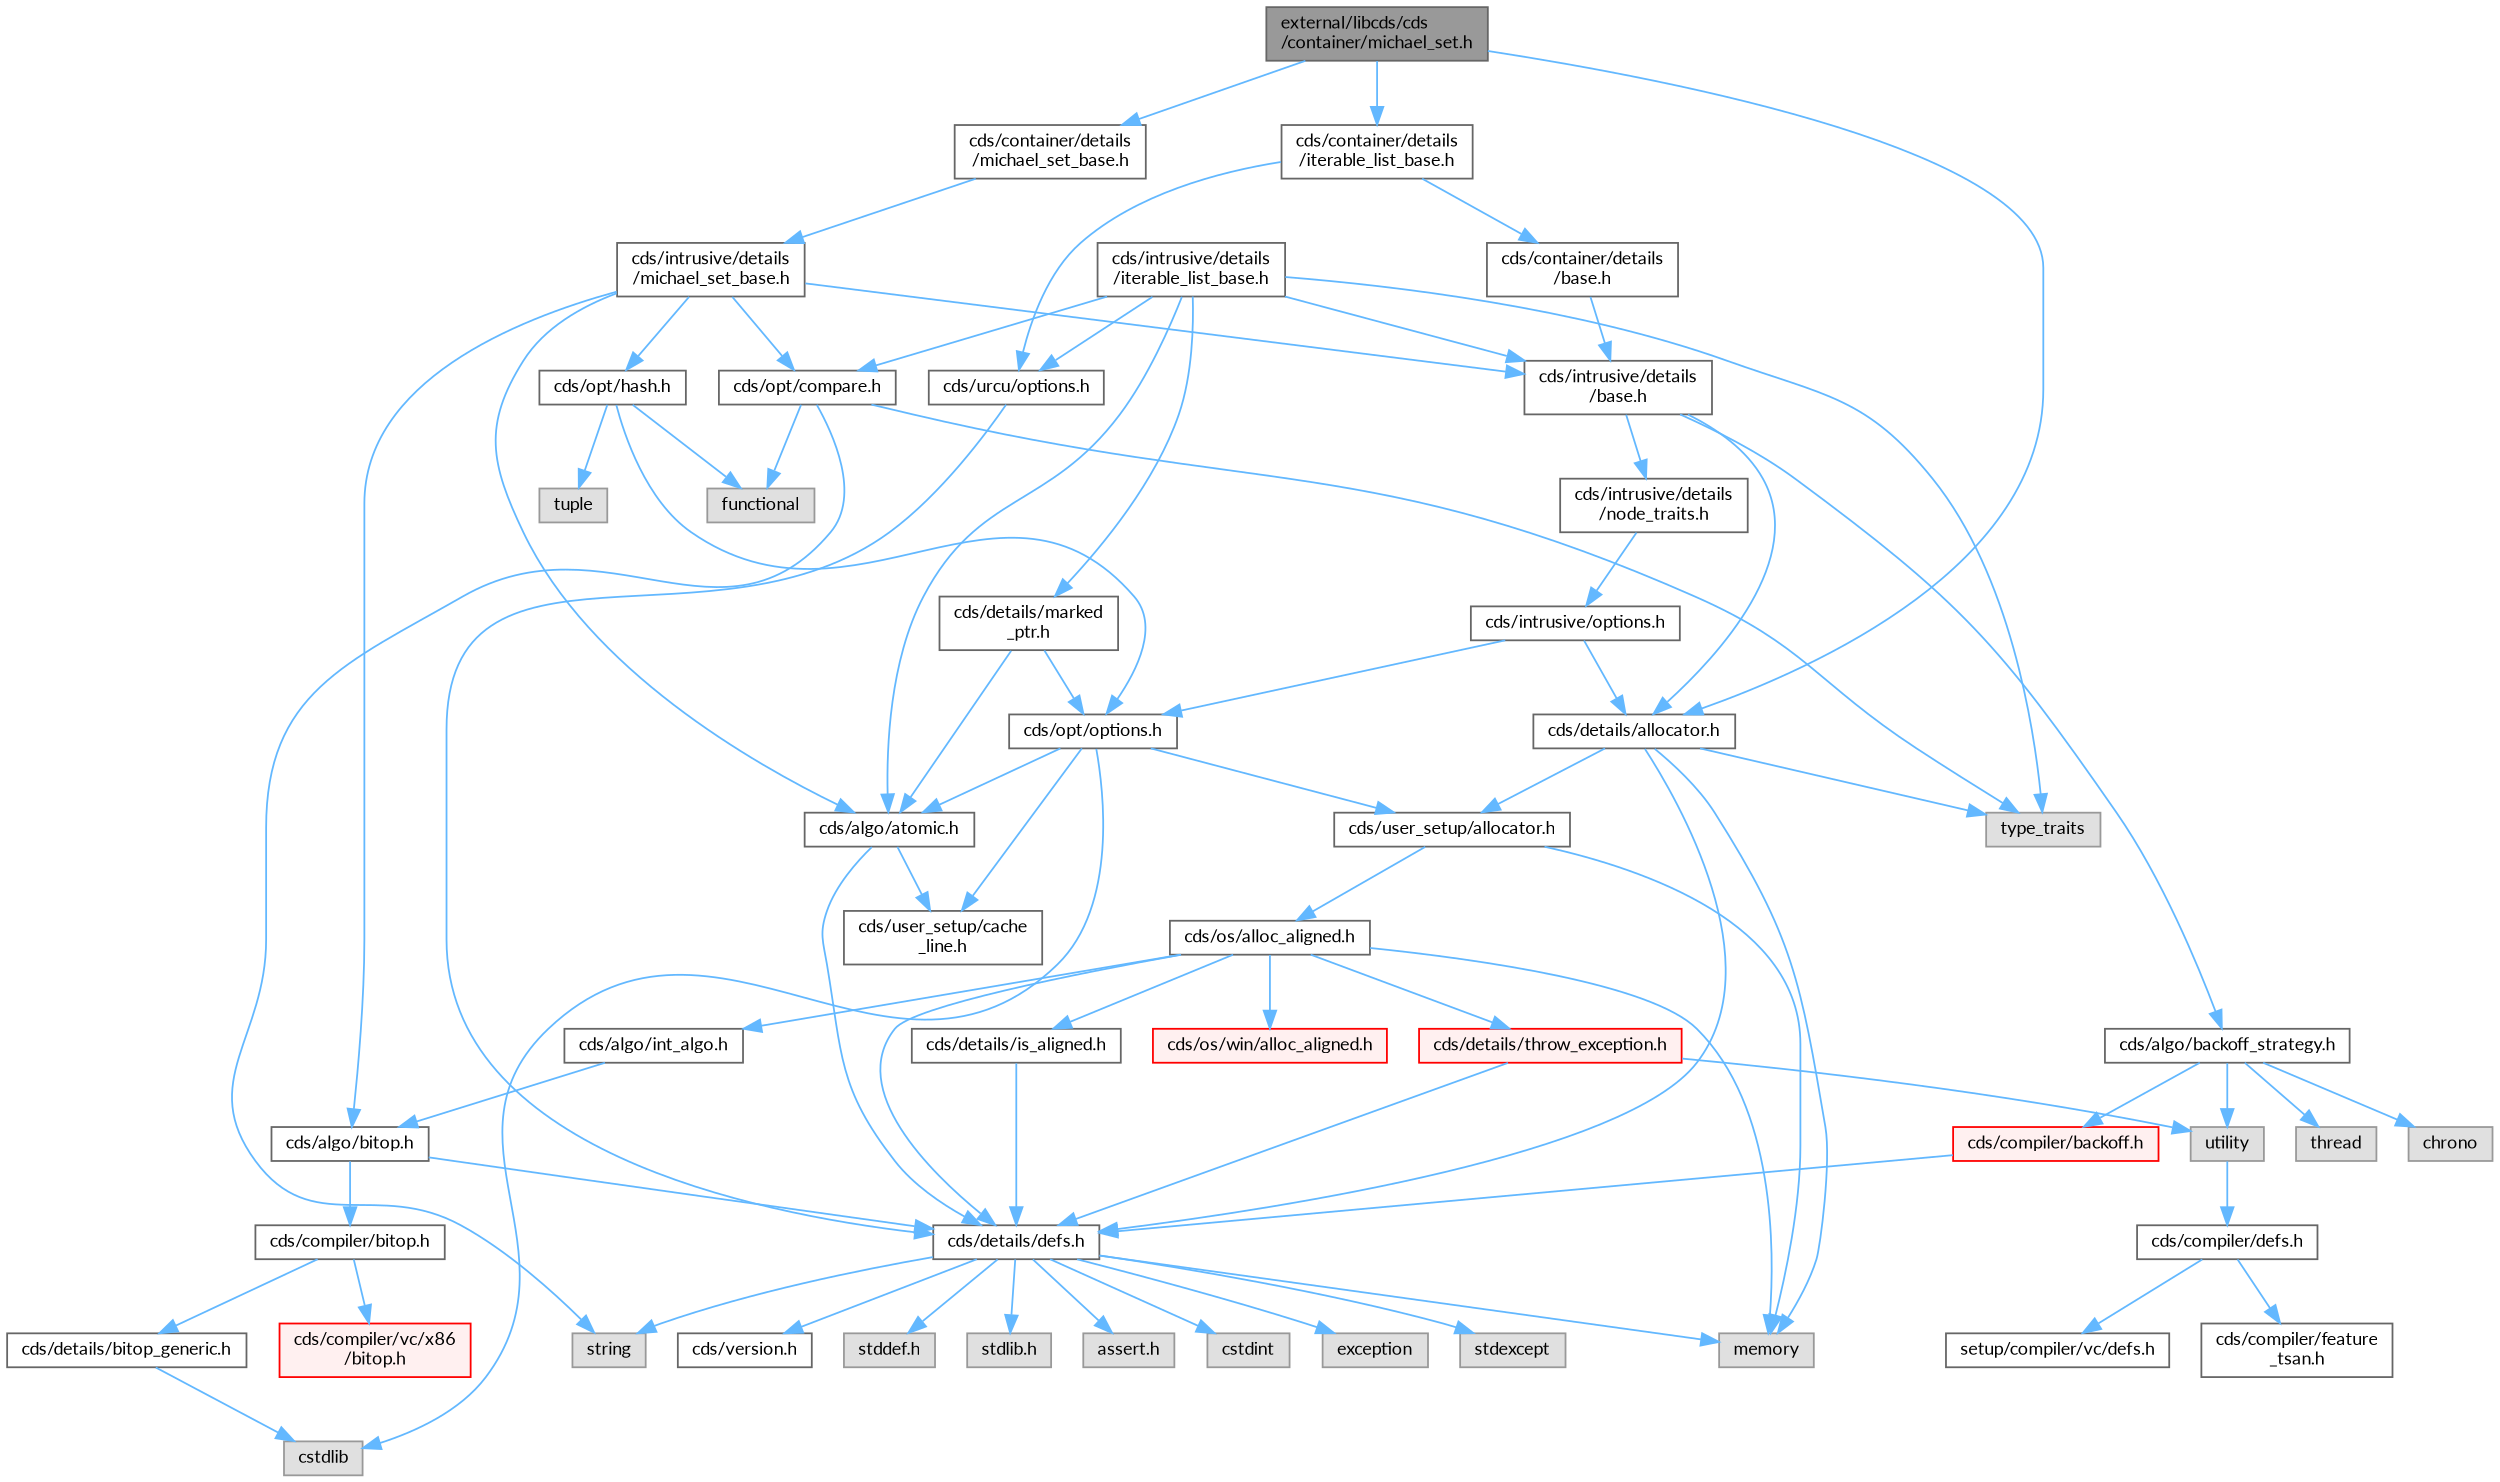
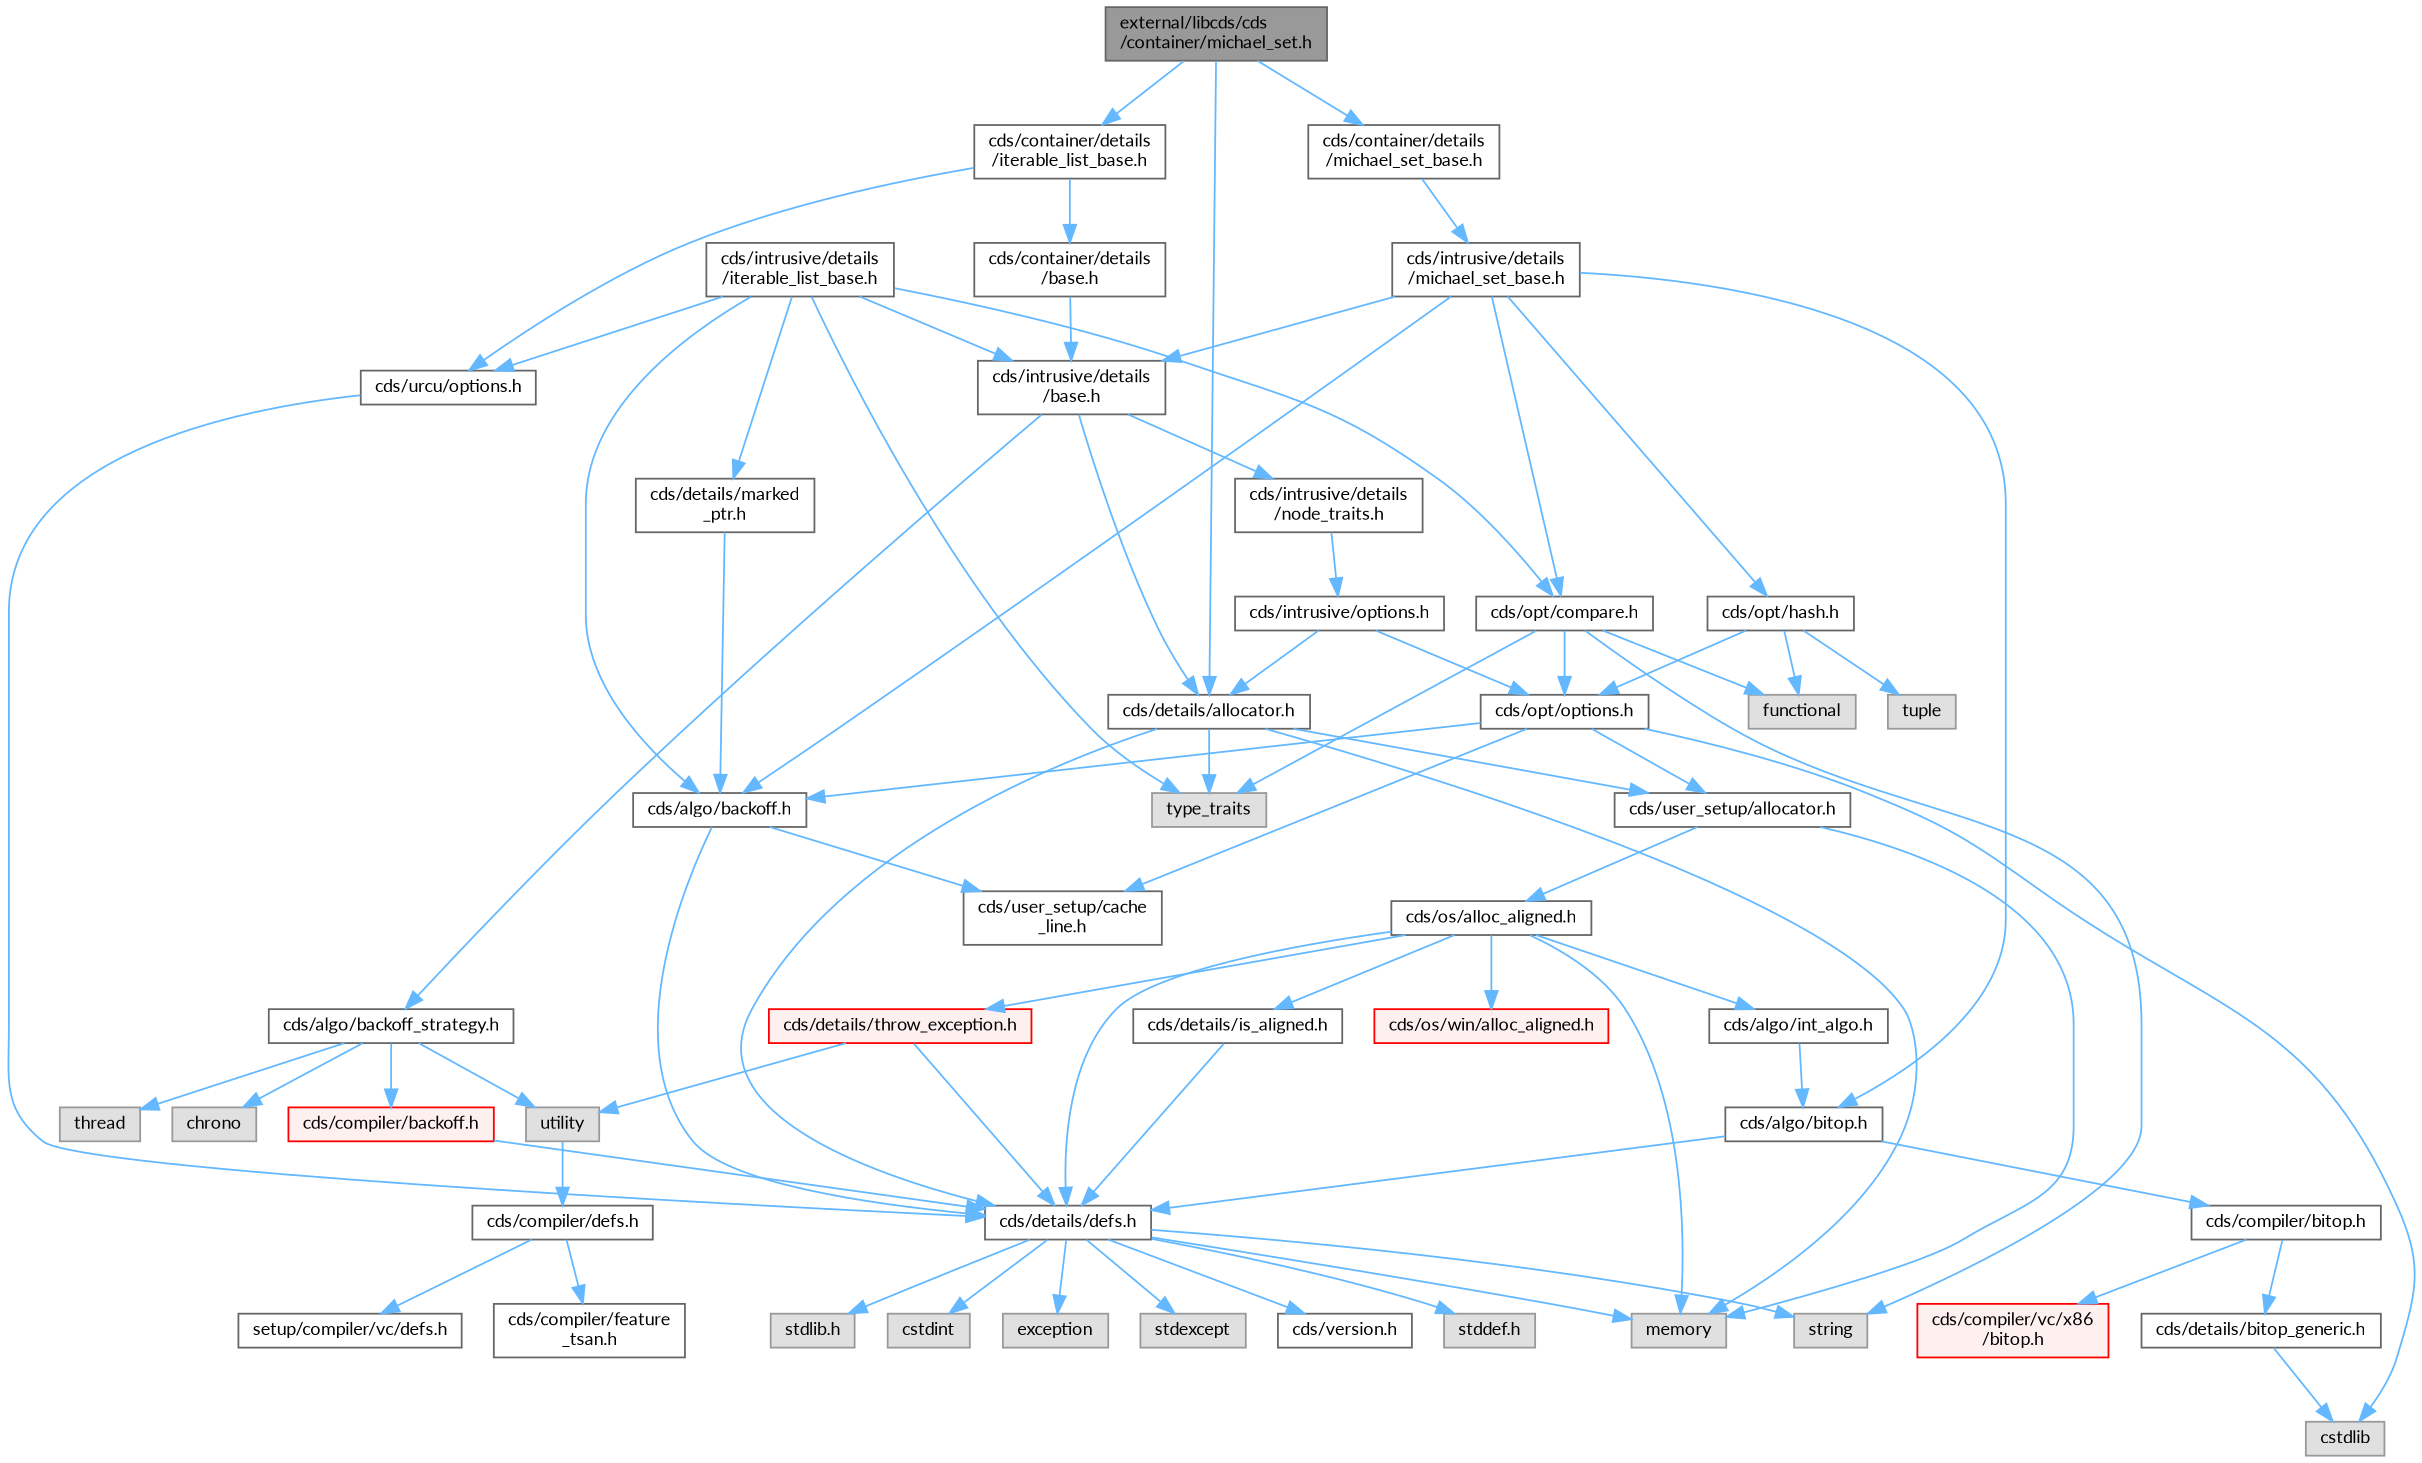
edge "cds/details/marked _ptr.h" -> "cds/opt/options.h": now "cds/opt/compare.h" -> "cds/opt/options.h"
node "cds/algo/atomic.h": label "cds/algo/atomic.h" -> "cds/algo/backoff.h"
node "assert.h": removed
